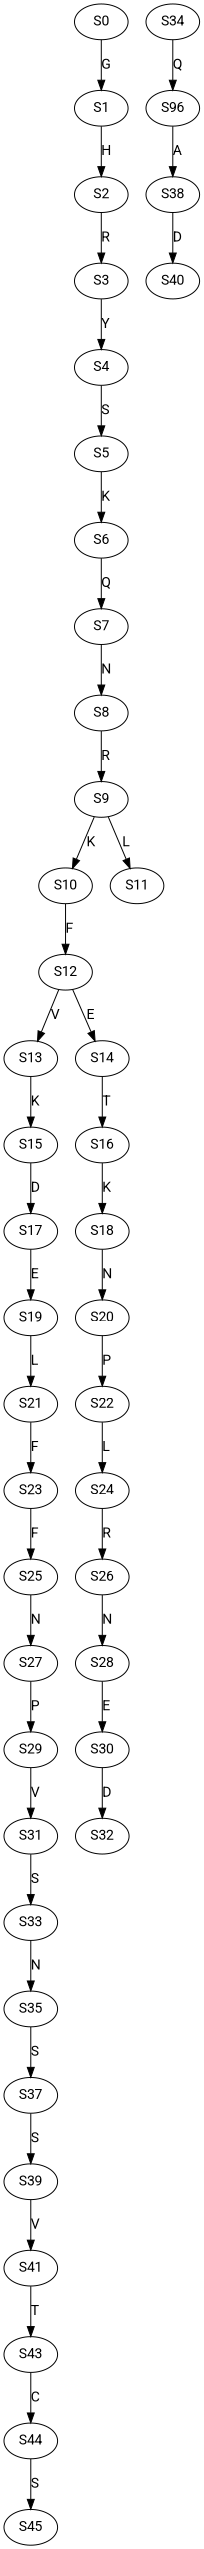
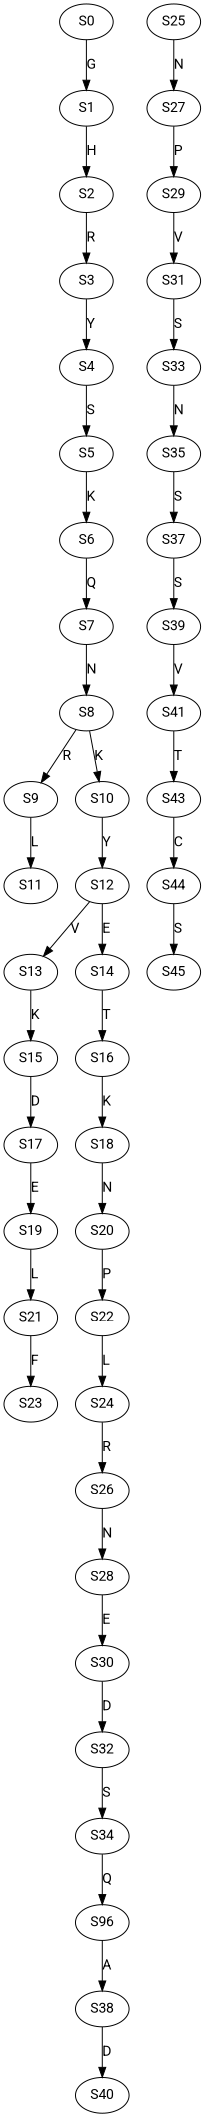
edge "S9" -> "S10": now "S8" -> "S10"
edge "S10" -> "S12": label "F" -> "Y"
edge "S23" -> "S25": removed, label "F"
edge "S32" -> "S34": added, label "S"
